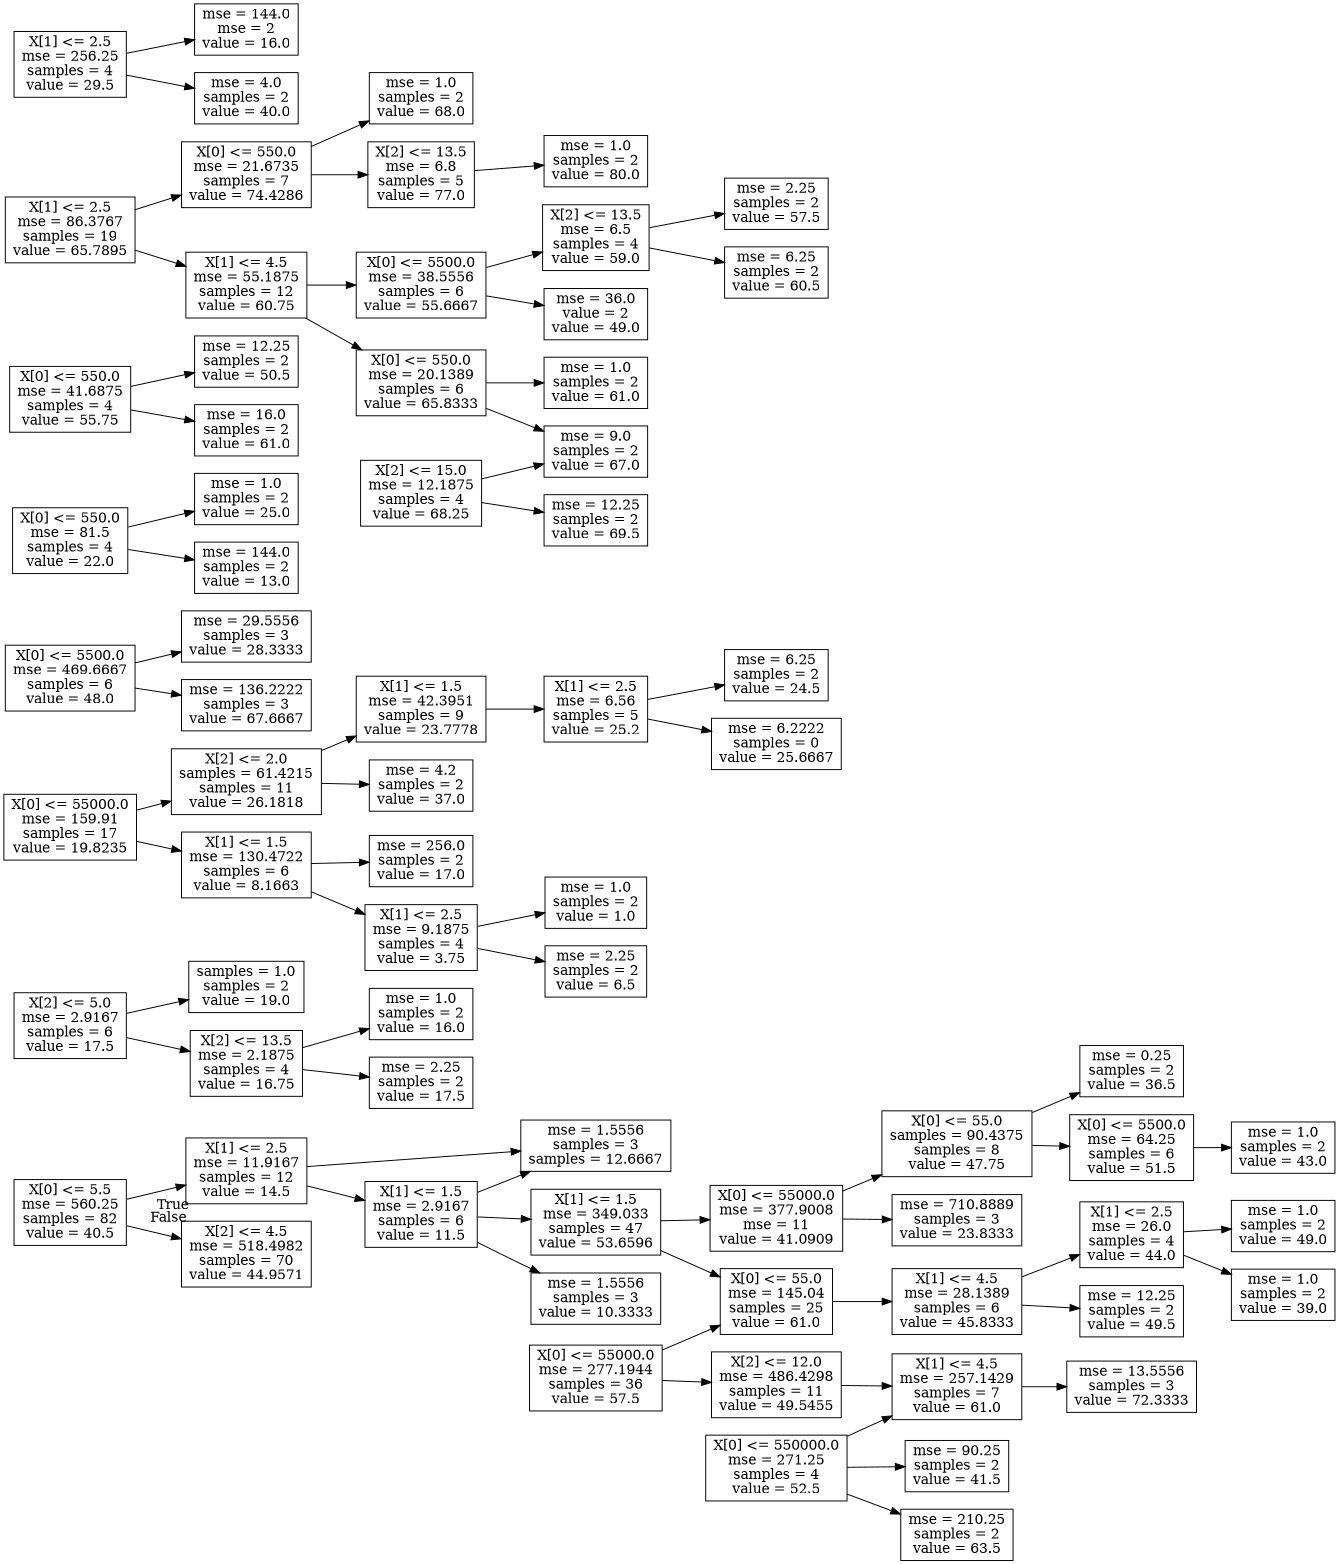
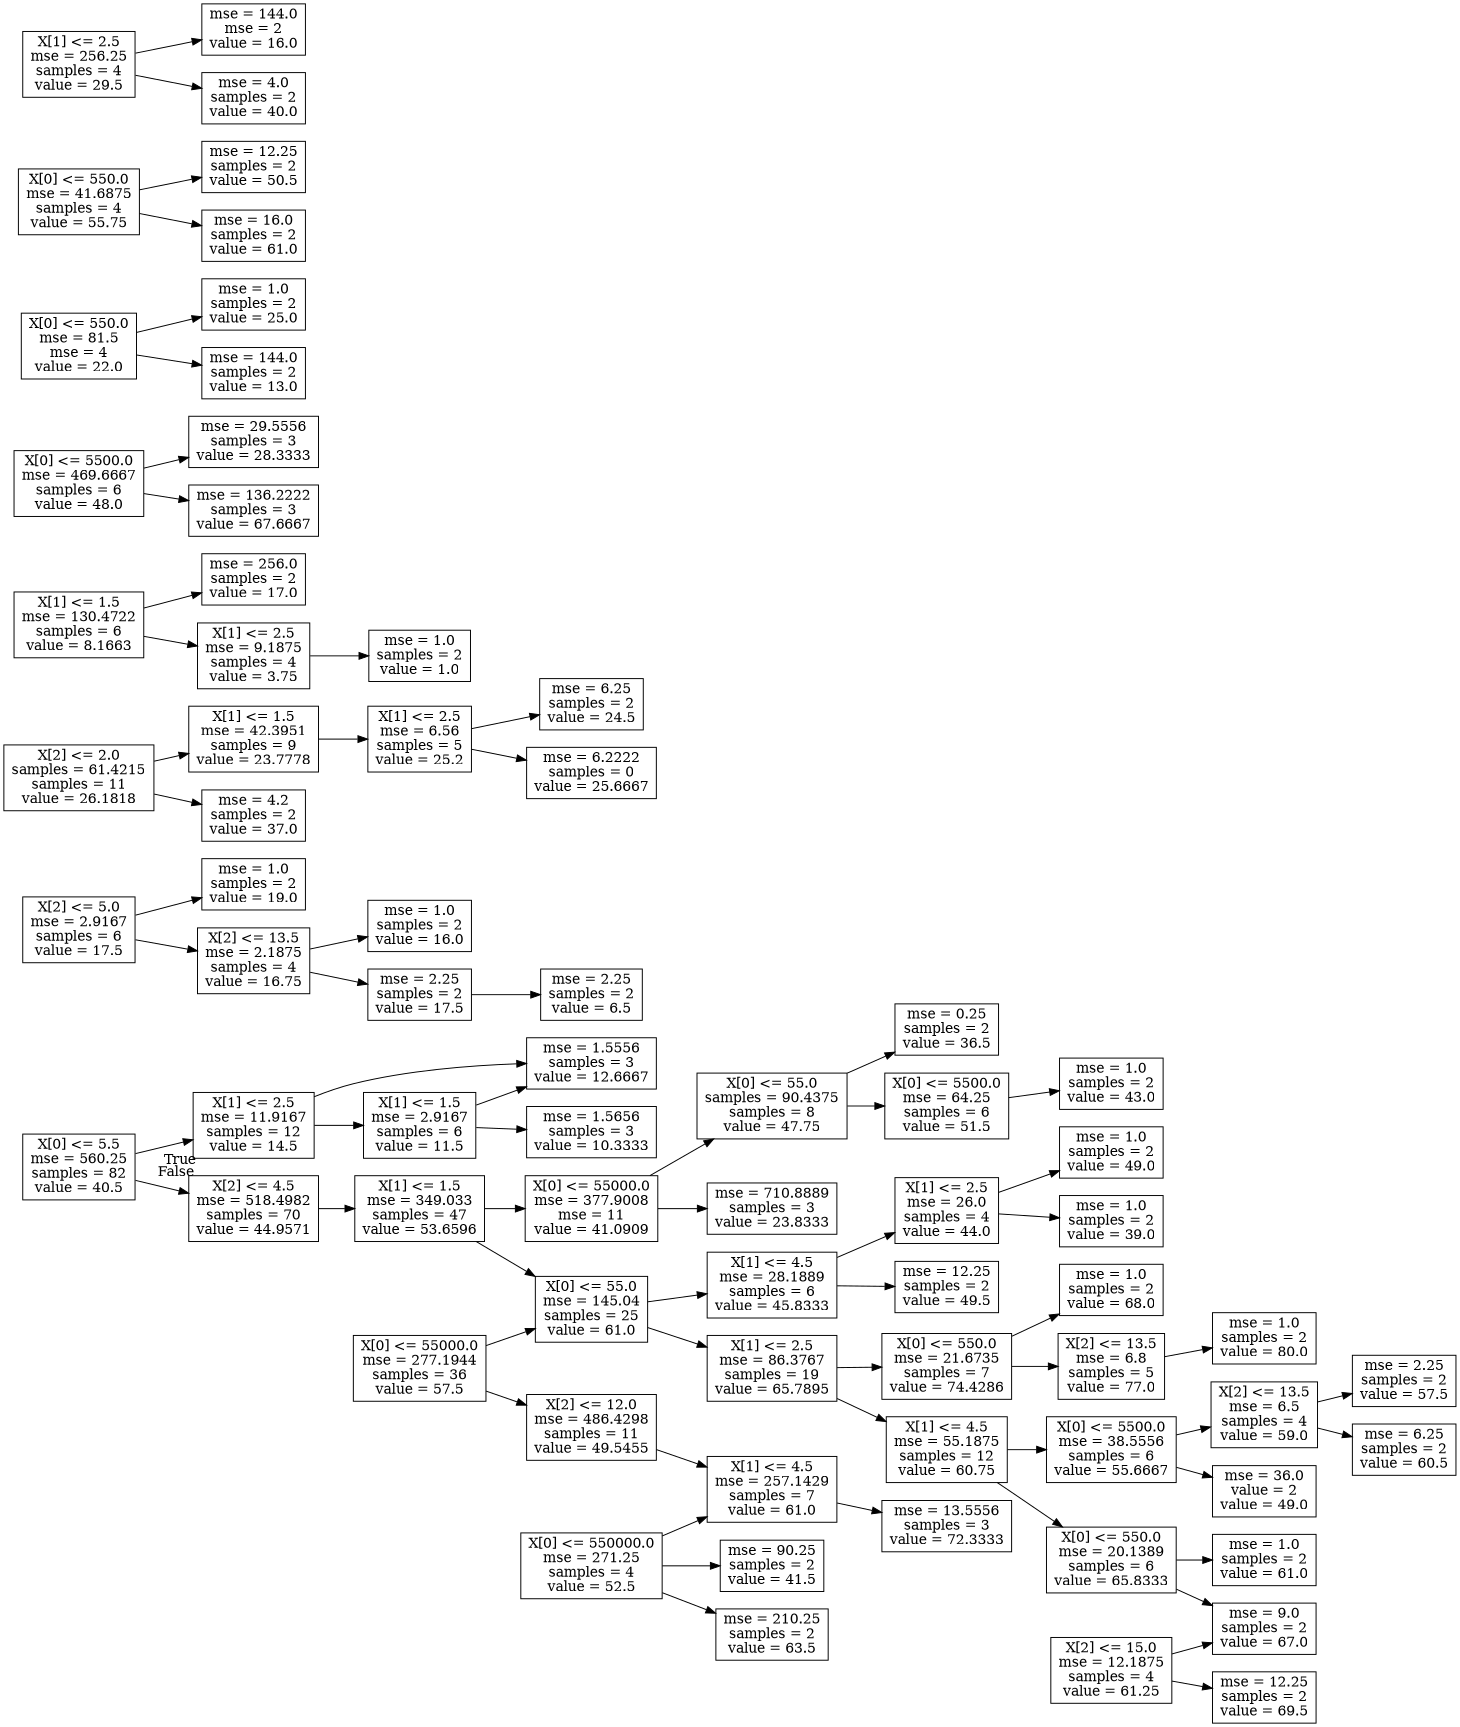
node "X[2] <= 15.0 mse = 12.1875 samples = 4 value = 68.25": label "X[2] <= 15.0 mse = 12.1875 samples = 4 value = 68.25" -> "X[2] <= 15.0 mse = 12.1875 samples = 4 value = 61.25"
node "X[0] <= 550.0 mse = 81.5 samples = 4 value = 22.0": label "X[0] <= 550.0 mse = 81.5 samples = 4 value = 22.0" -> "X[0] <= 550.0 mse = 81.5 mse = 4 value = 22.0"
node "X[0] <= 55000.0 mse = 159.91 samples = 17 value = 19.8235": removed
edge "X[1] <= 2.5 mse = 9.1875 samples = 4 value = 3.75" -> "mse = 2.25 samples = 2 value = 6.5": now "mse = 2.25 samples = 2 value = 17.5" -> "mse = 2.25 samples = 2 value = 6.5"
node "samples = 1.0 samples = 2 value = 19.0": label "samples = 1.0 samples = 2 value = 19.0" -> "mse = 1.0 samples = 2 value = 19.0"
node "mse = 1.5556 samples = 3 samples = 12.6667": label "mse = 1.5556 samples = 3 samples = 12.6667" -> "mse = 1.5556 samples = 3 value = 12.6667"
edge "X[1] <= 1.5 mse = 2.9167 samples = 6 value = 11.5" -> "X[1] <= 1.5 mse = 349.033 samples = 47 value = 53.6596": now "X[2] <= 4.5 mse = 518.4982 samples = 70 value = 44.9571" -> "X[1] <= 1.5 mse = 349.033 samples = 47 value = 53.6596"
node "mse = 1.5556 samples = 3 value = 10.3333": label "mse = 1.5556 samples = 3 value = 10.3333" -> "mse = 1.5656 samples = 3 value = 10.3333"
node "X[1] <= 4.5 mse = 28.1389 samples = 6 value = 45.8333": label "X[1] <= 4.5 mse = 28.1389 samples = 6 value = 45.8333" -> "X[1] <= 4.5 mse = 28.1889 samples = 6 value = 45.8333"
edge "X[0] <= 55.0 mse = 145.04 samples = 25 value = 61.0" -> "X[1] <= 2.5 mse = 86.3767 samples = 19 value = 65.7895": added
